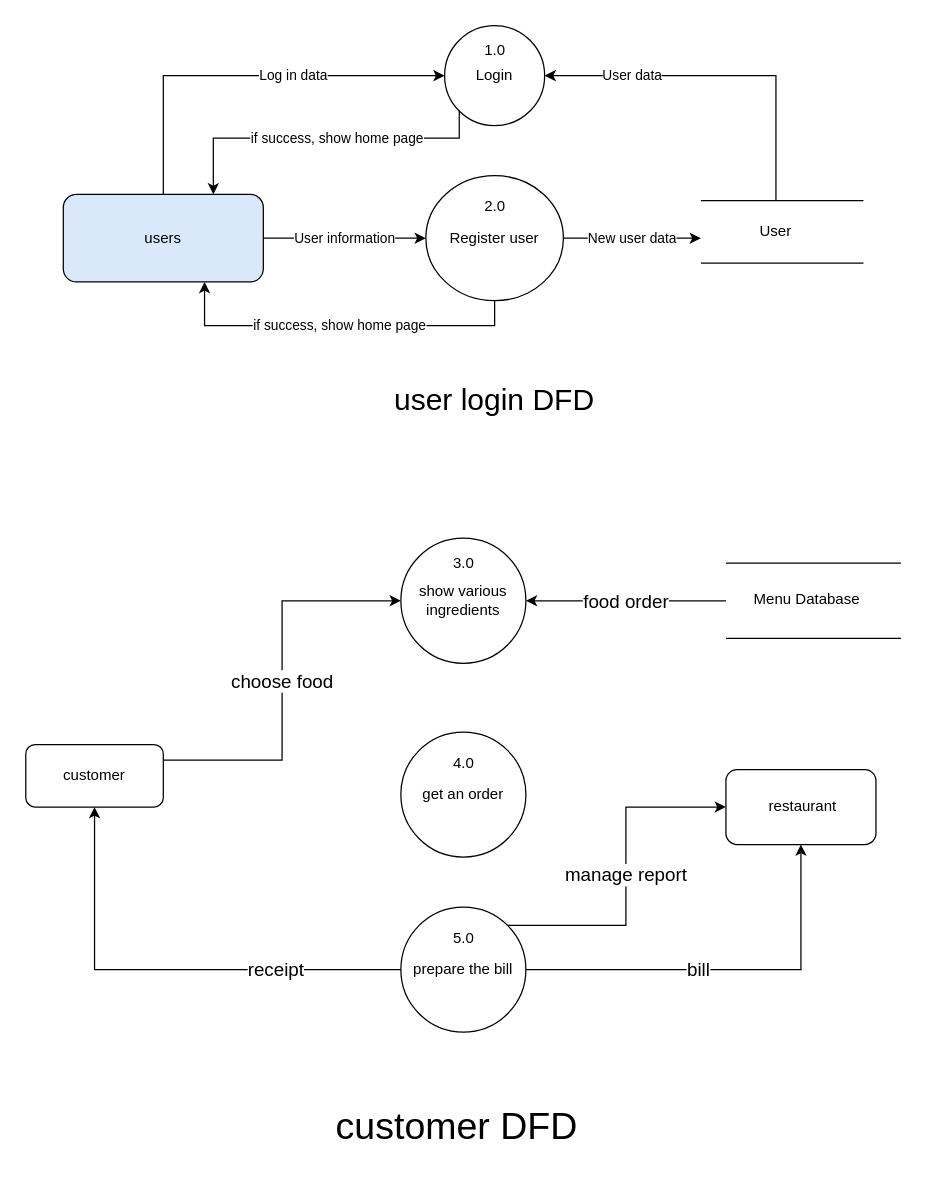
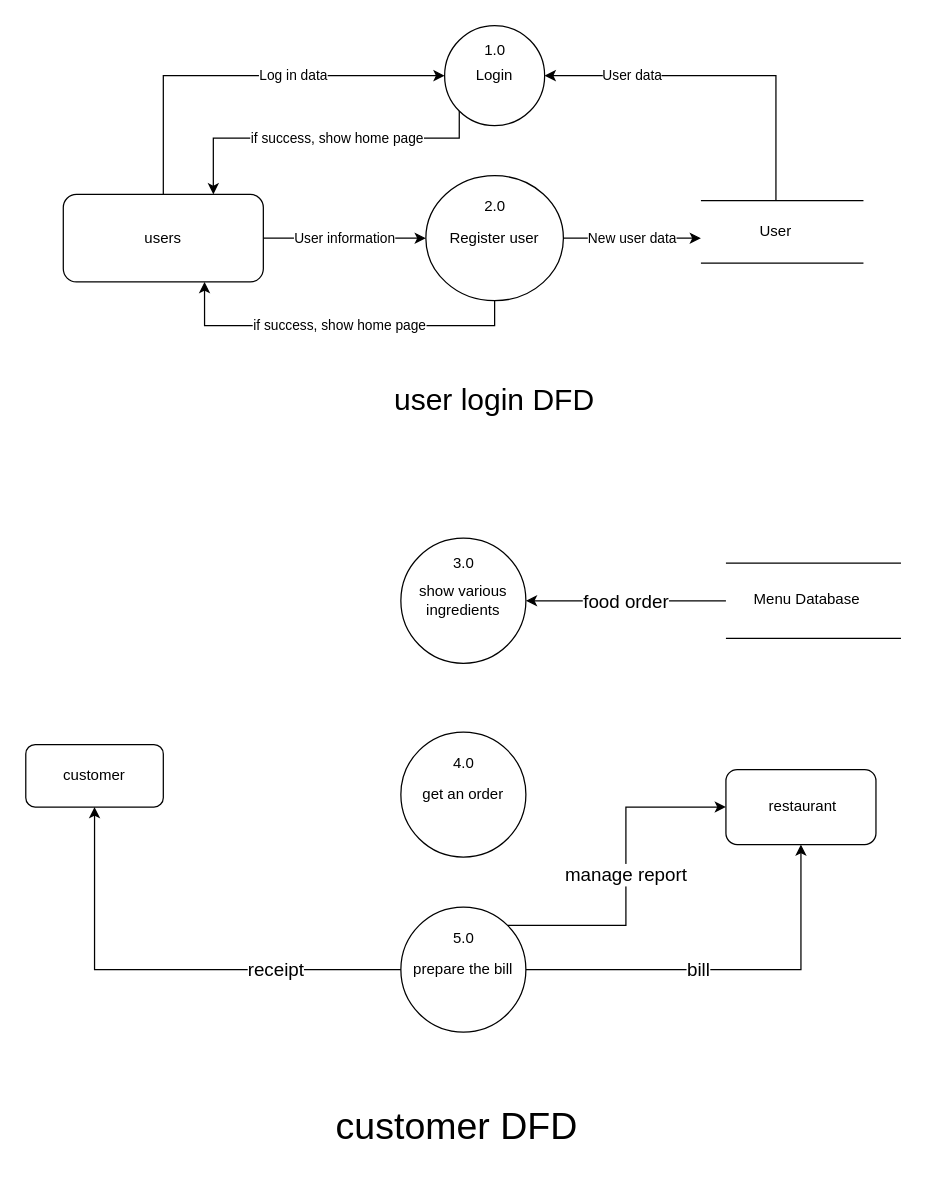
node "users": fillcolor #dae8fc -> #ffffff
edge "customer" -> "show various ingredients": removed, label "choose food"
